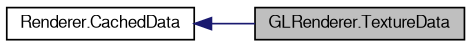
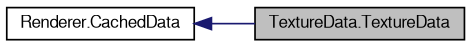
node "GLRenderer.TextureData": label "GLRenderer.TextureData" -> "TextureData.TextureData"
